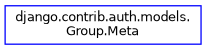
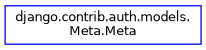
node "django.contrib.auth.models. Group.Meta": label "django.contrib.auth.models. Group.Meta" -> "django.contrib.auth.models. Meta.Meta"
